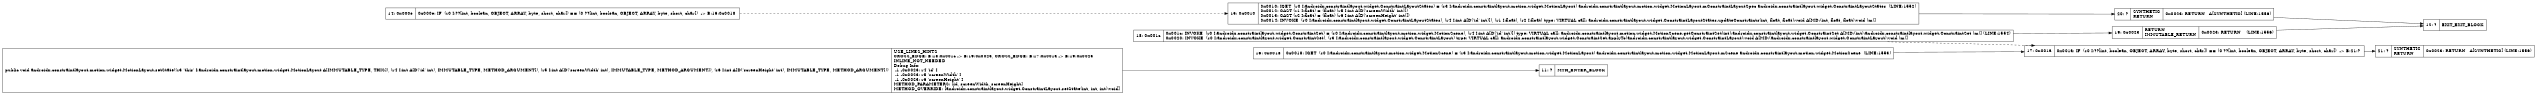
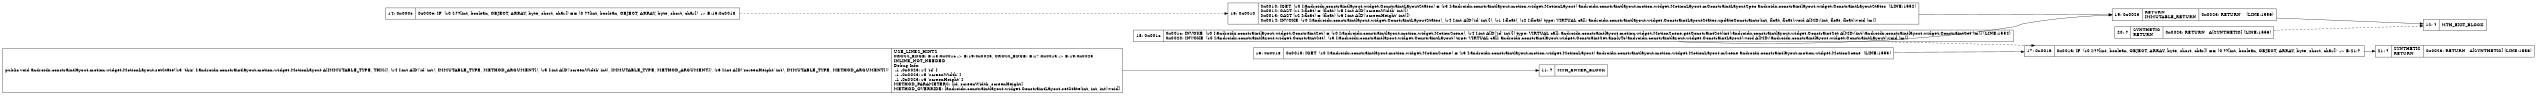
edge "15: 0x0010" -> "20: ?": now "15: 0x0010" -> "19: 0x0023"
edge "20: ?" -> "12: ?": style solid -> dashed
node "12: ?": text "EXIT_EXIT_BLOCK" -> "MTH_EXIT_BLOCK"
